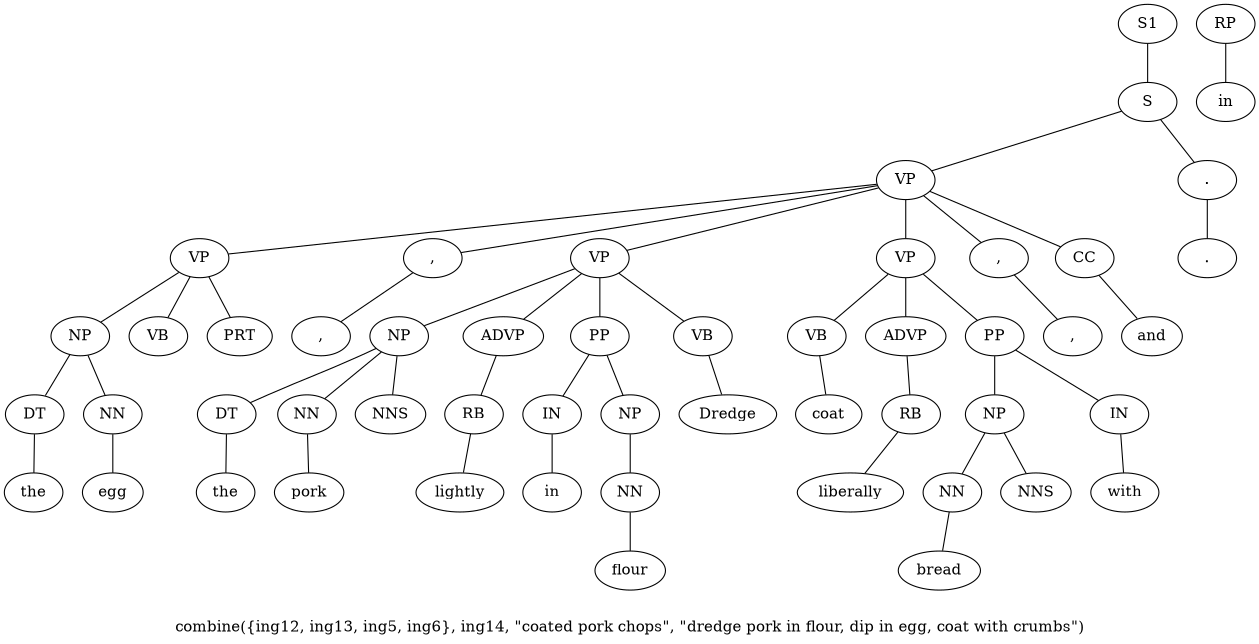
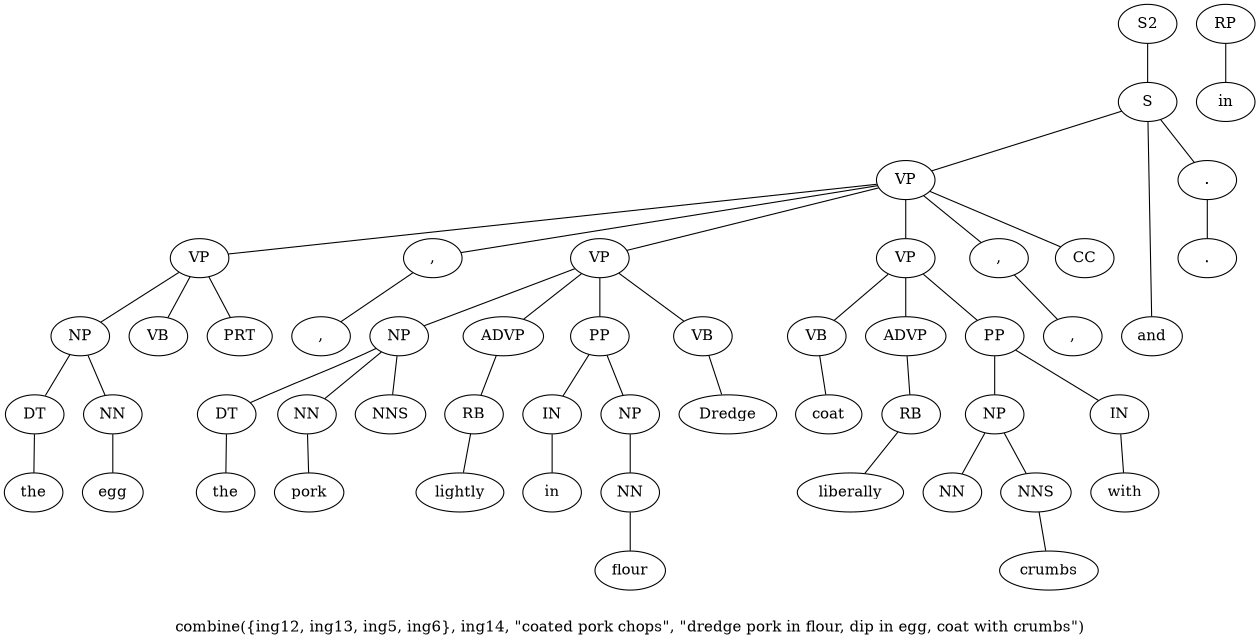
node "S1": label "S1" -> "S2"
edge "CC" -- "and": now "S" -- "and"
node "bread": removed
node "crumbs": added
